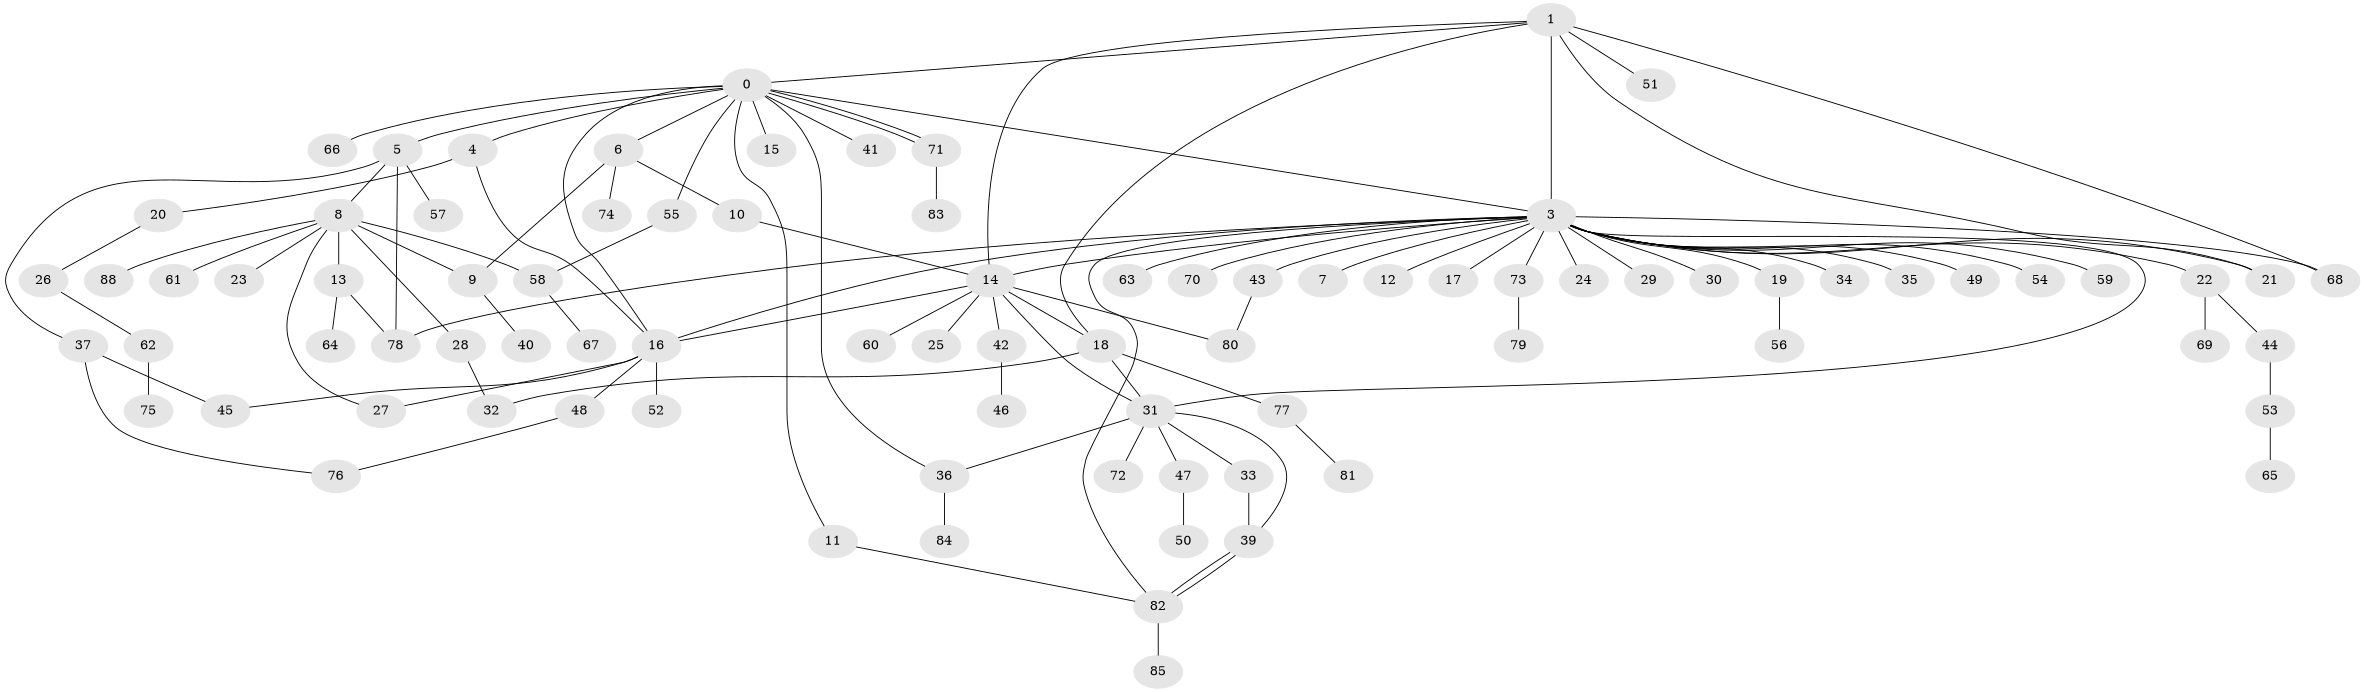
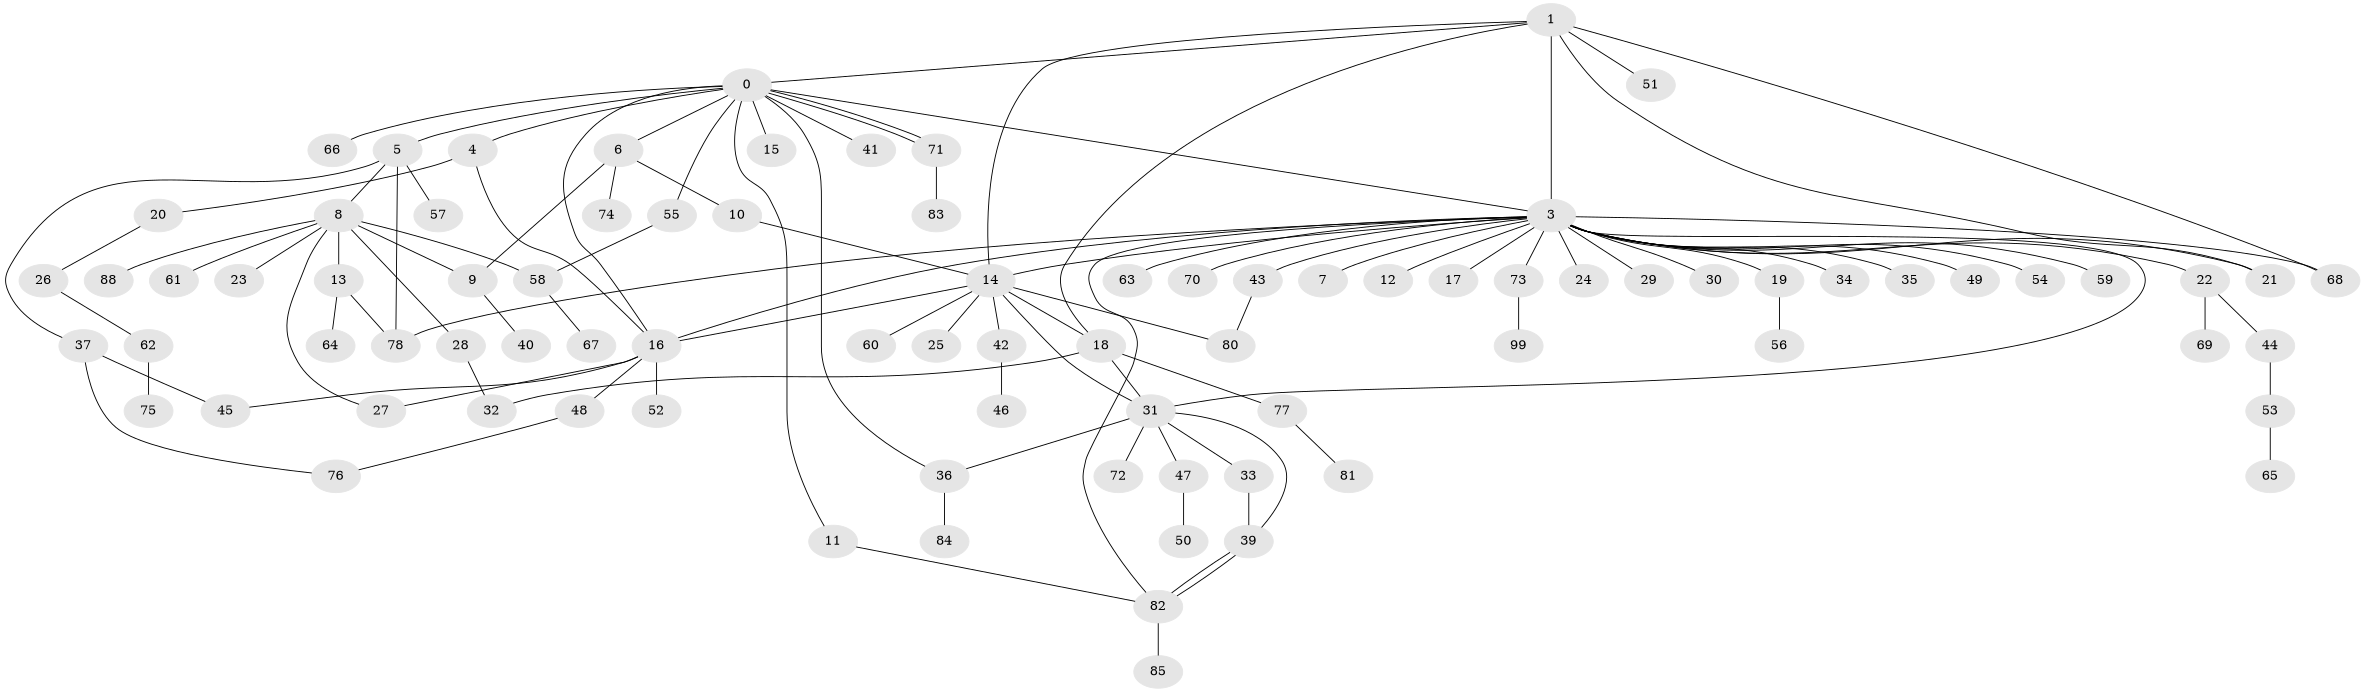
node "79": label "79" -> "99"
